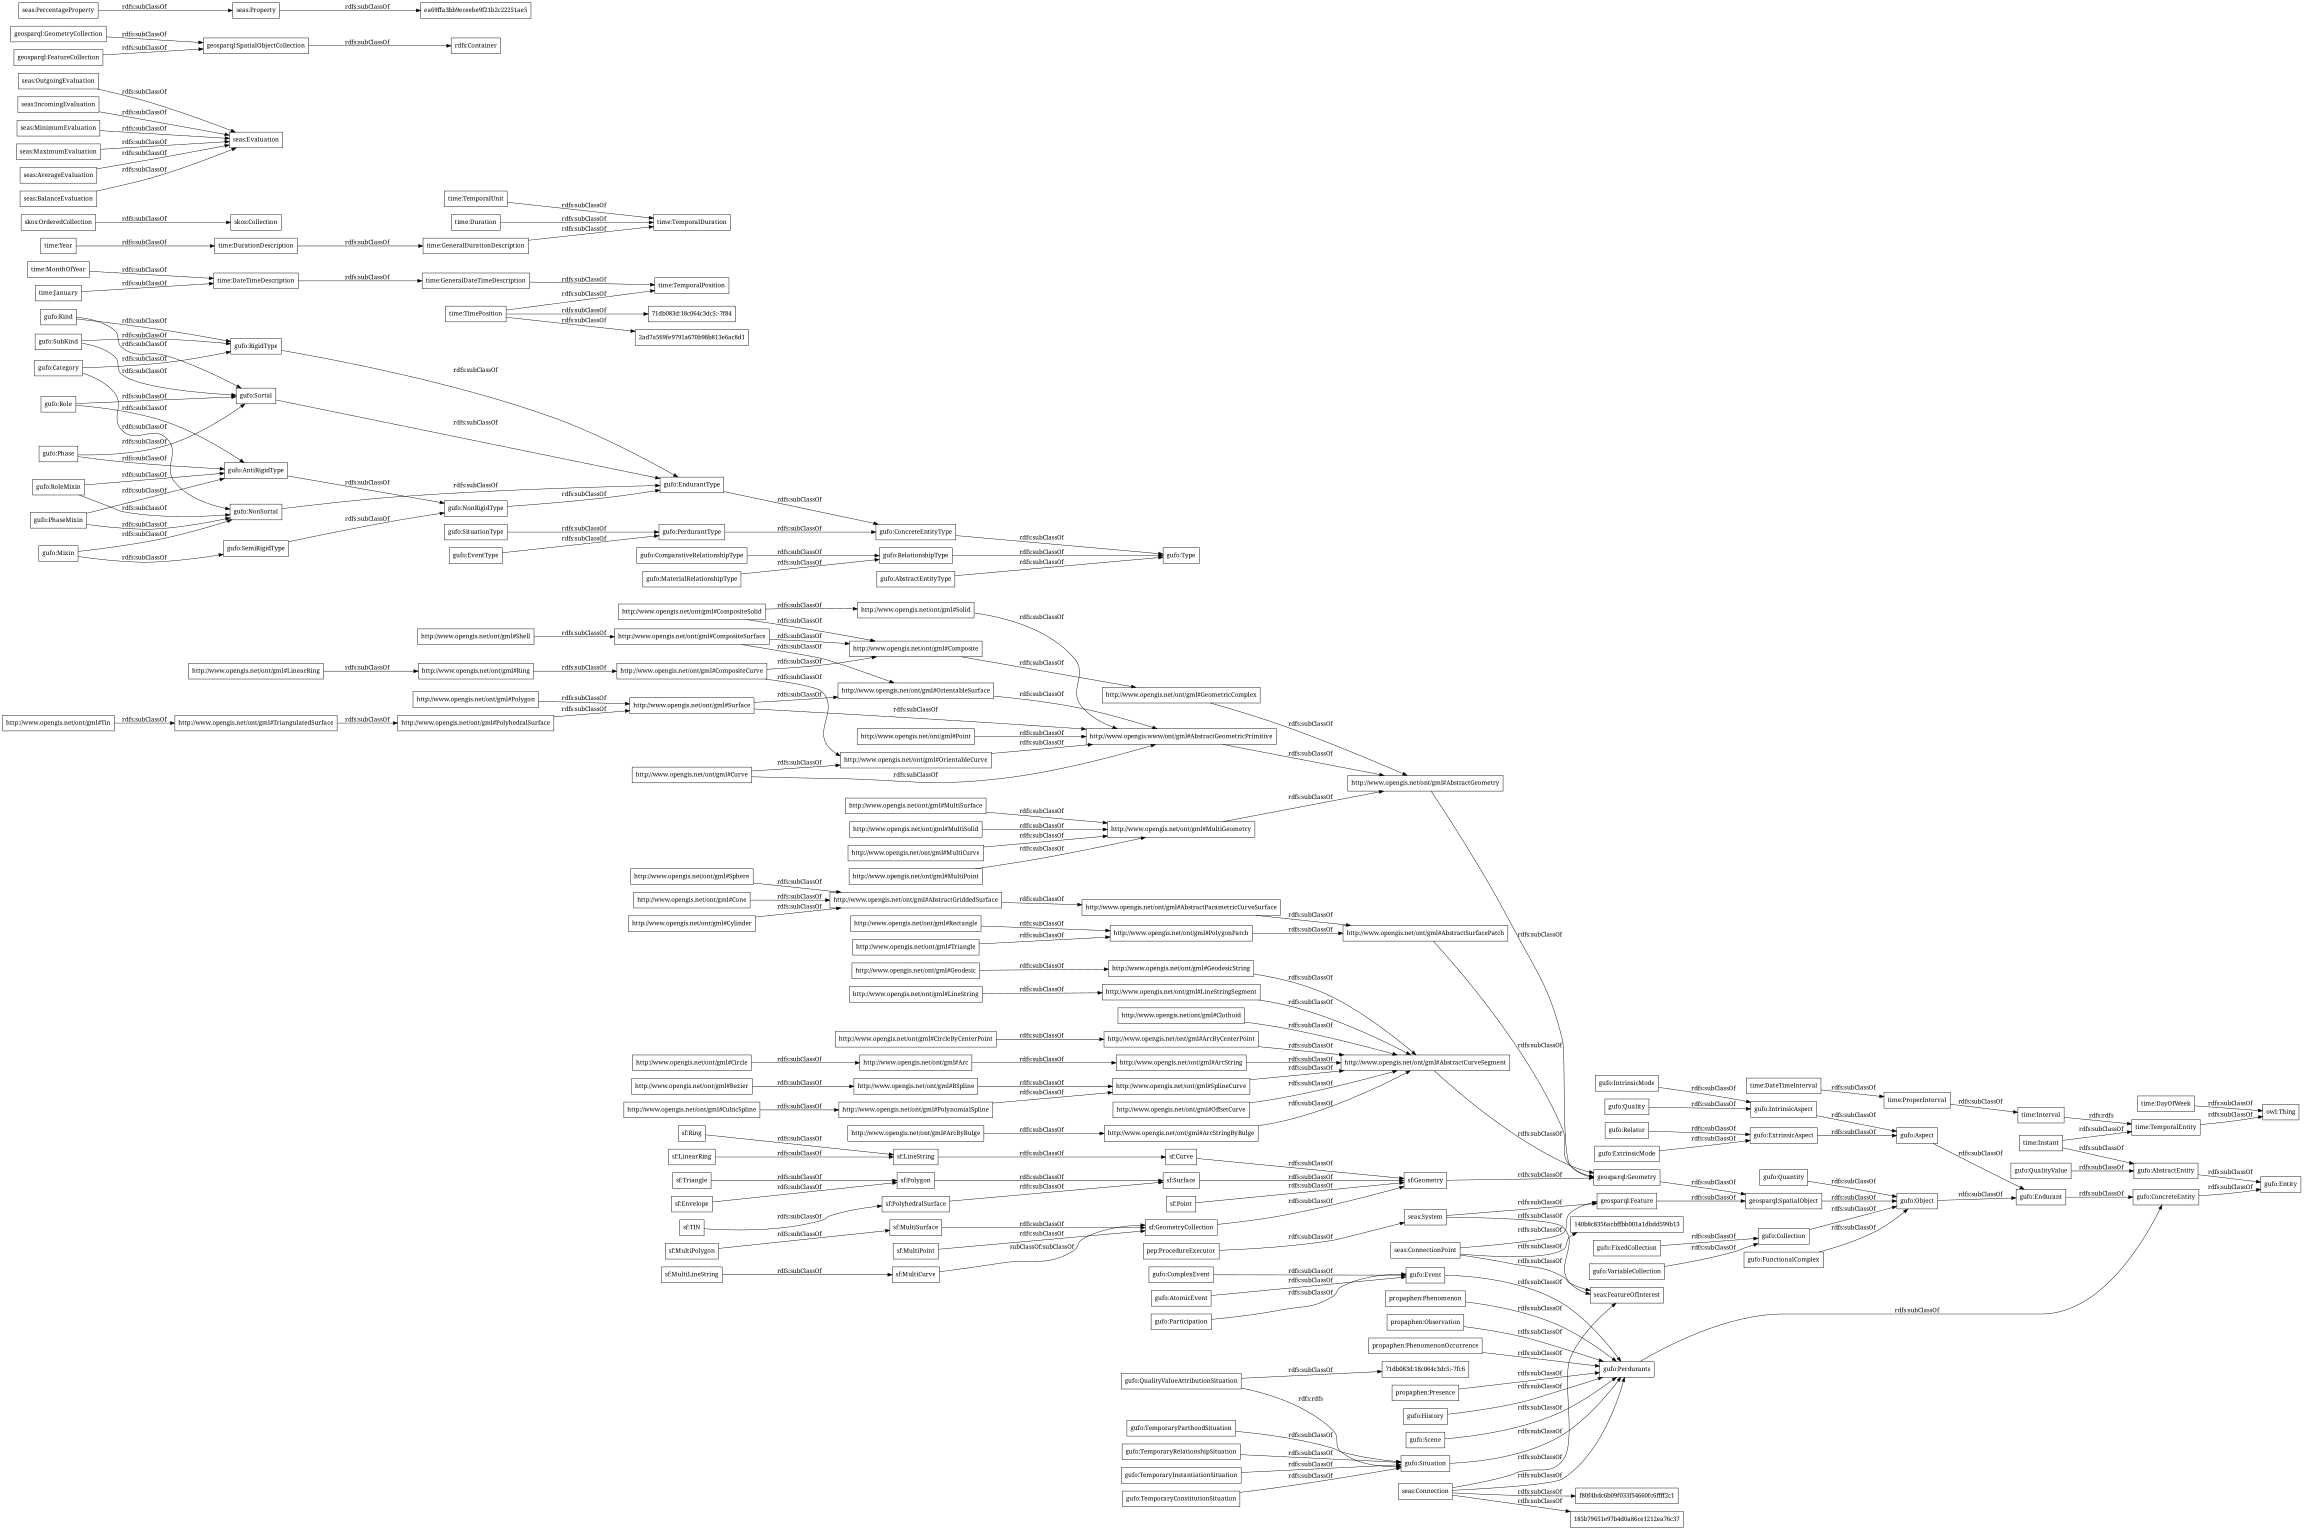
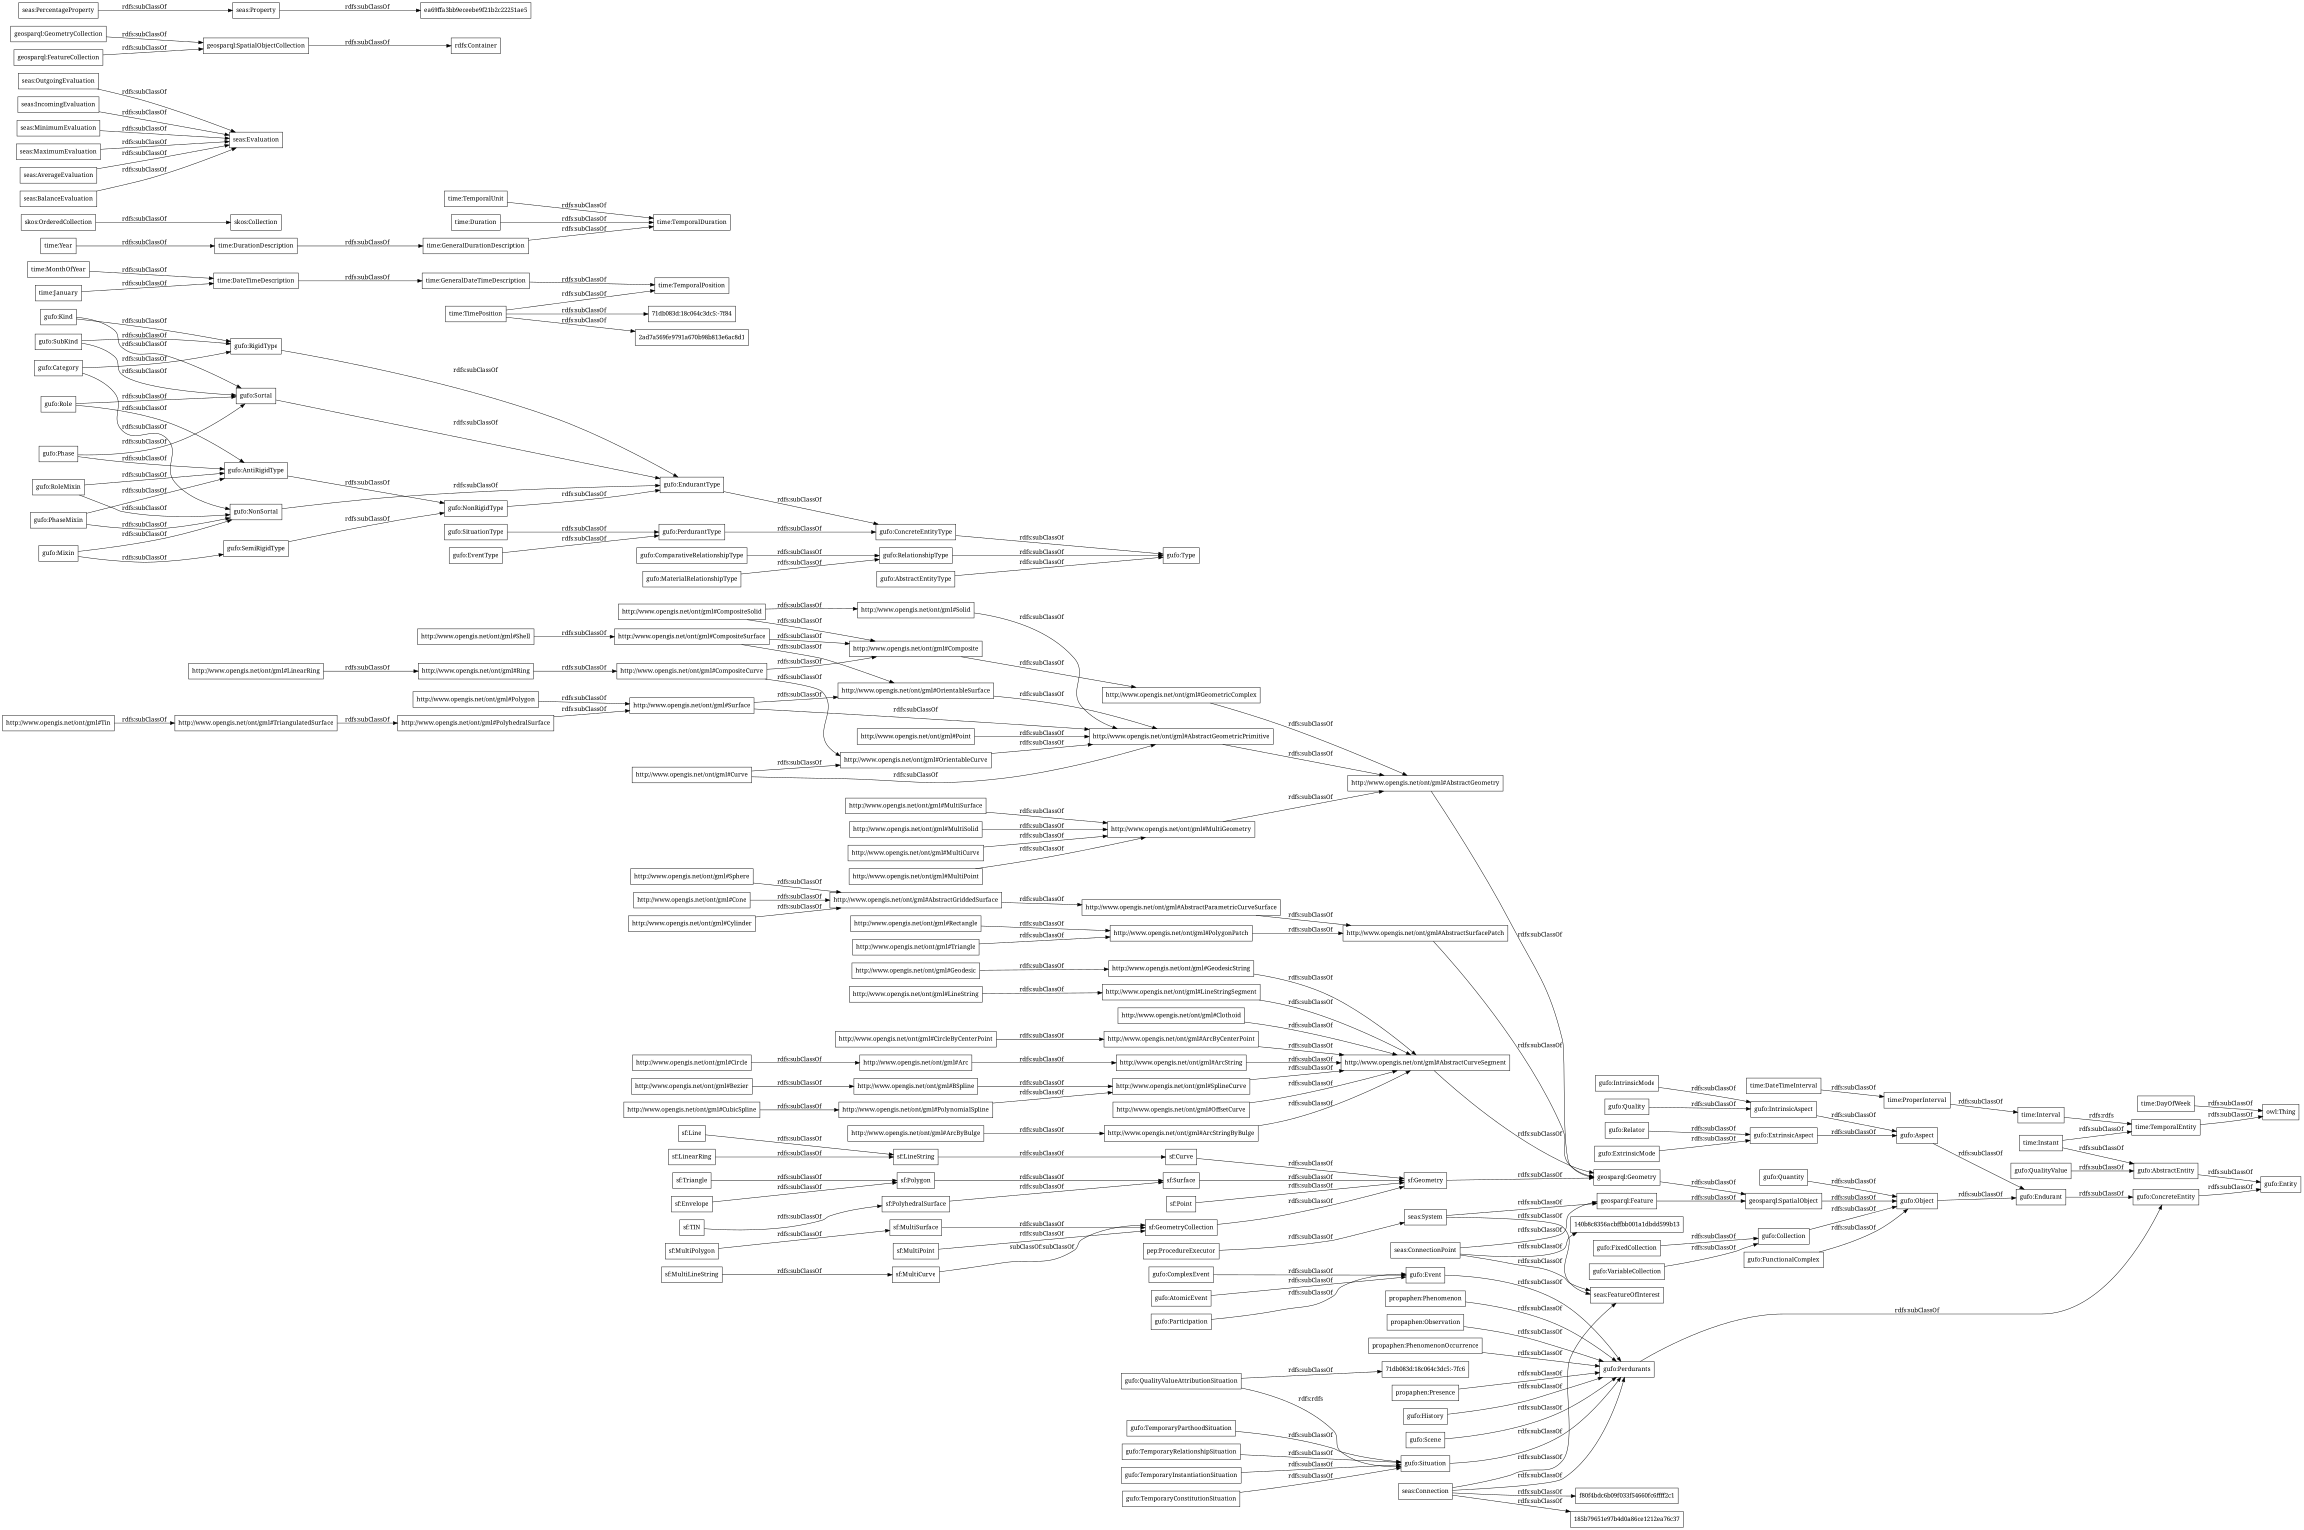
node "http://www.opengis.www/ont/gml#AbstractGeometricPrimitive": label "http://www.opengis.www/ont/gml#AbstractGeometricPrimitive" -> "http://www.opengis.net/ont/gml#AbstractGeometricPrimitive"
node "sf:Ring": label "sf:Ring" -> "sf:Line"
